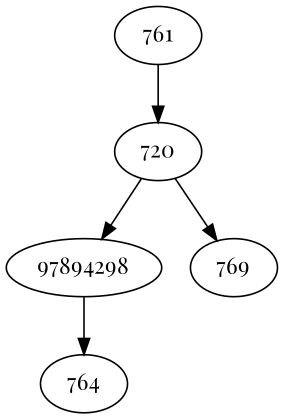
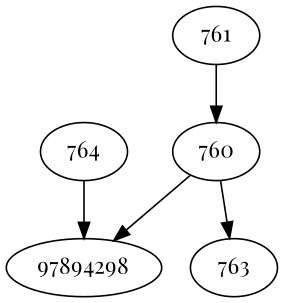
node "720": label "720" -> "760"
node "769": label "769" -> "763"
edge "97894298" -> "764": reversed
